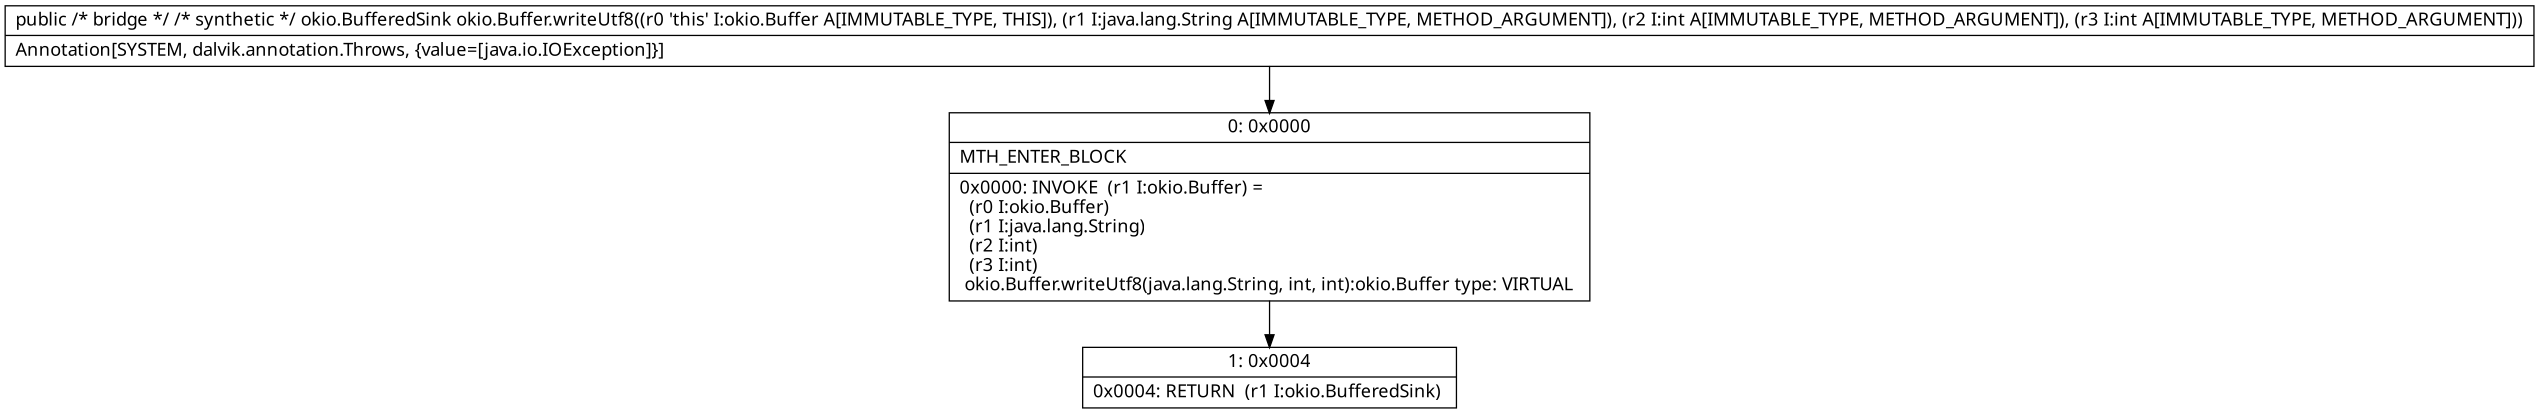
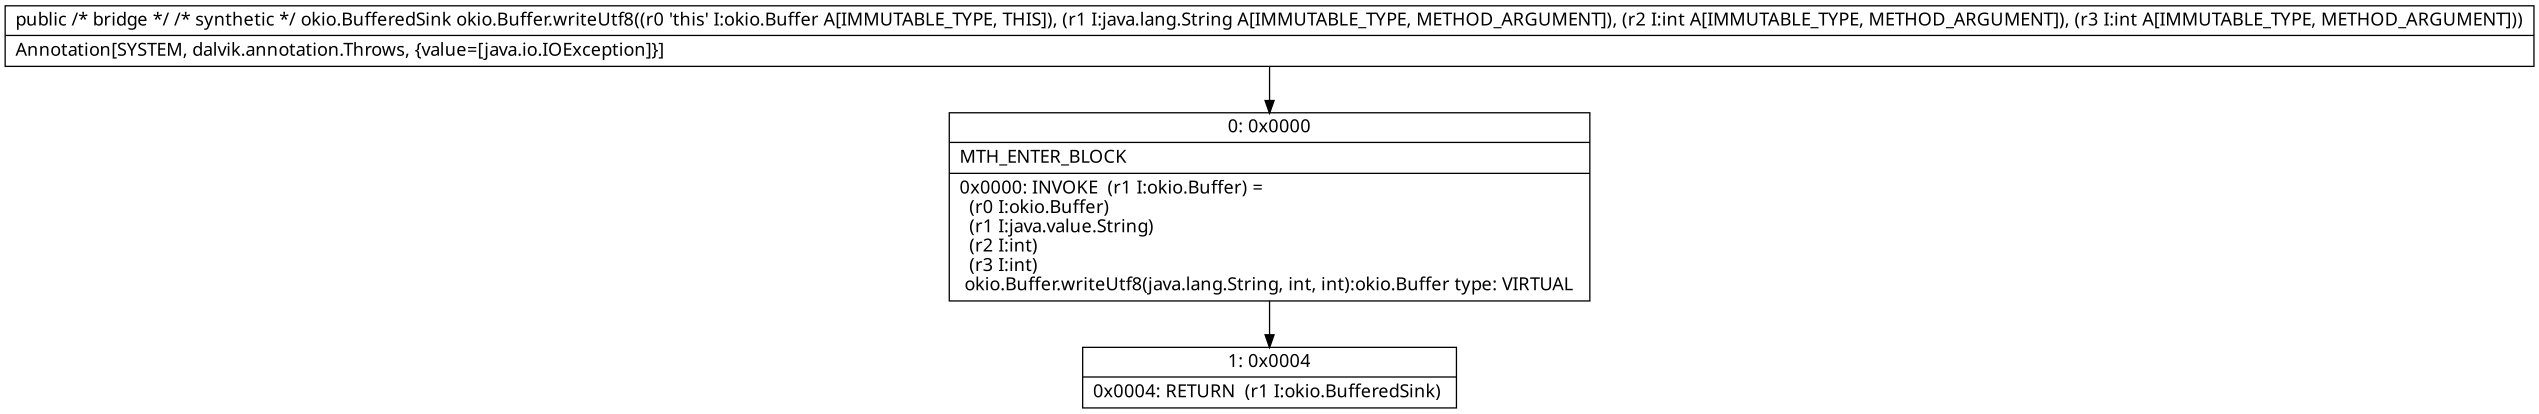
node "0: 0x0000": text "(r1 I:java.lang.String)" -> "(r1 I:java.value.String)"
